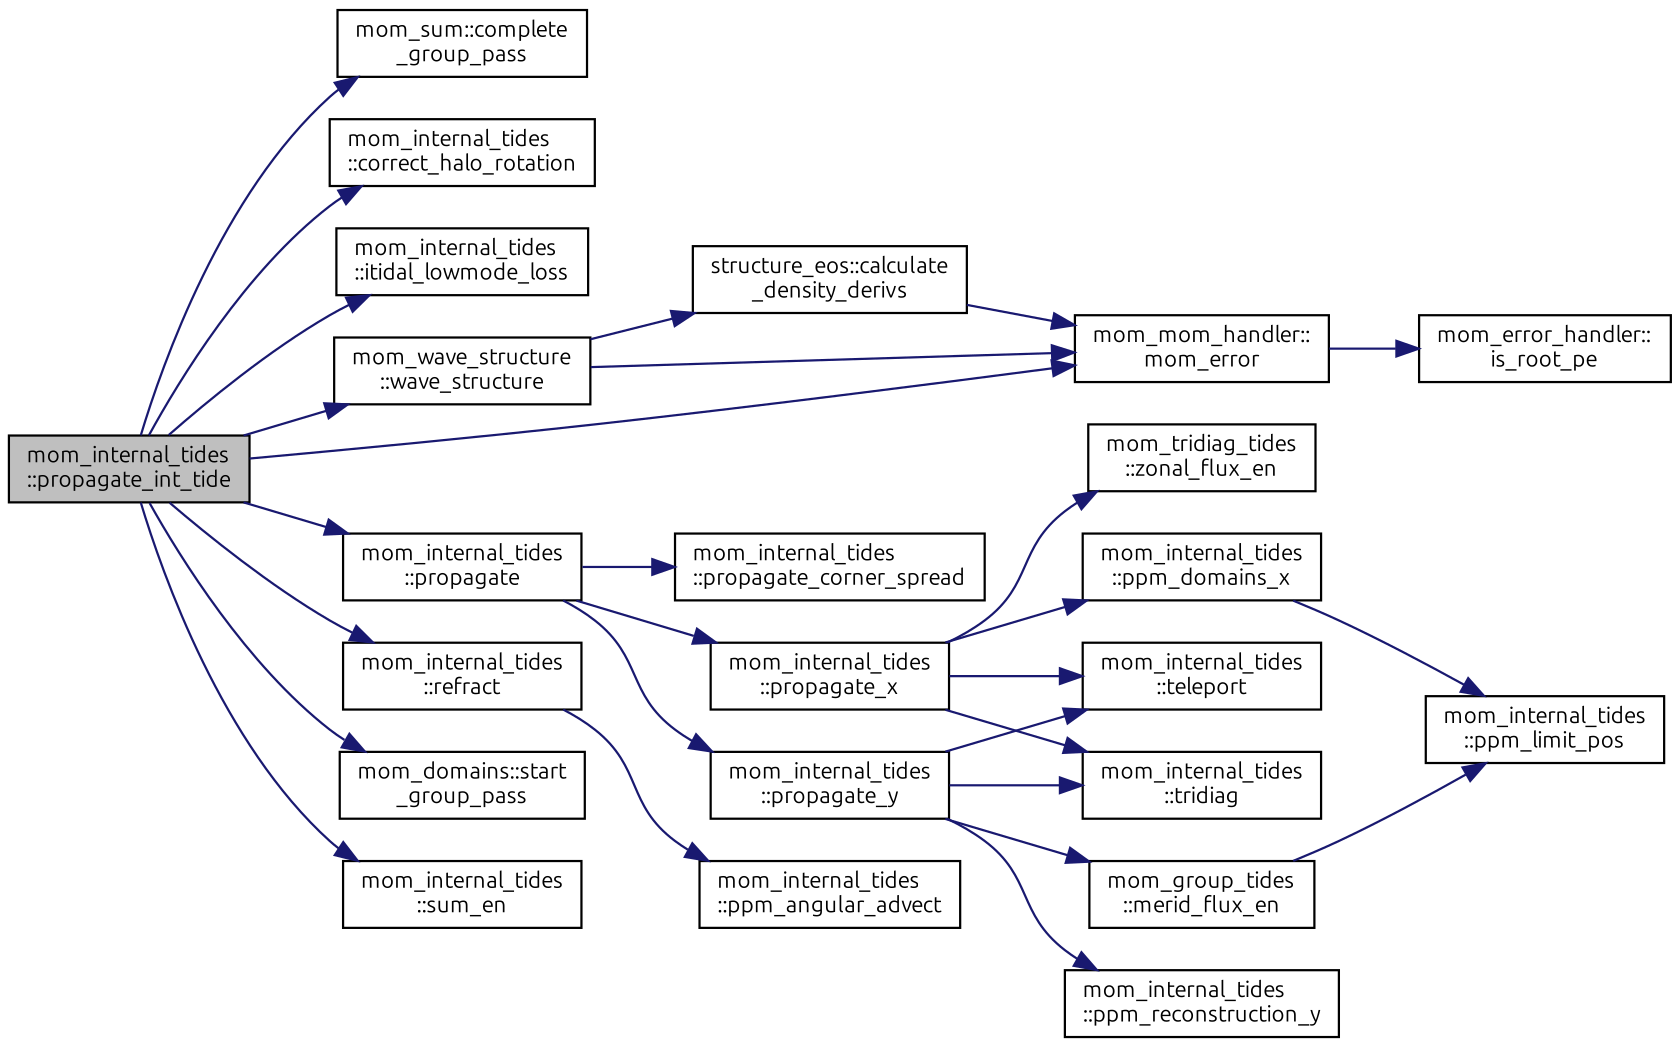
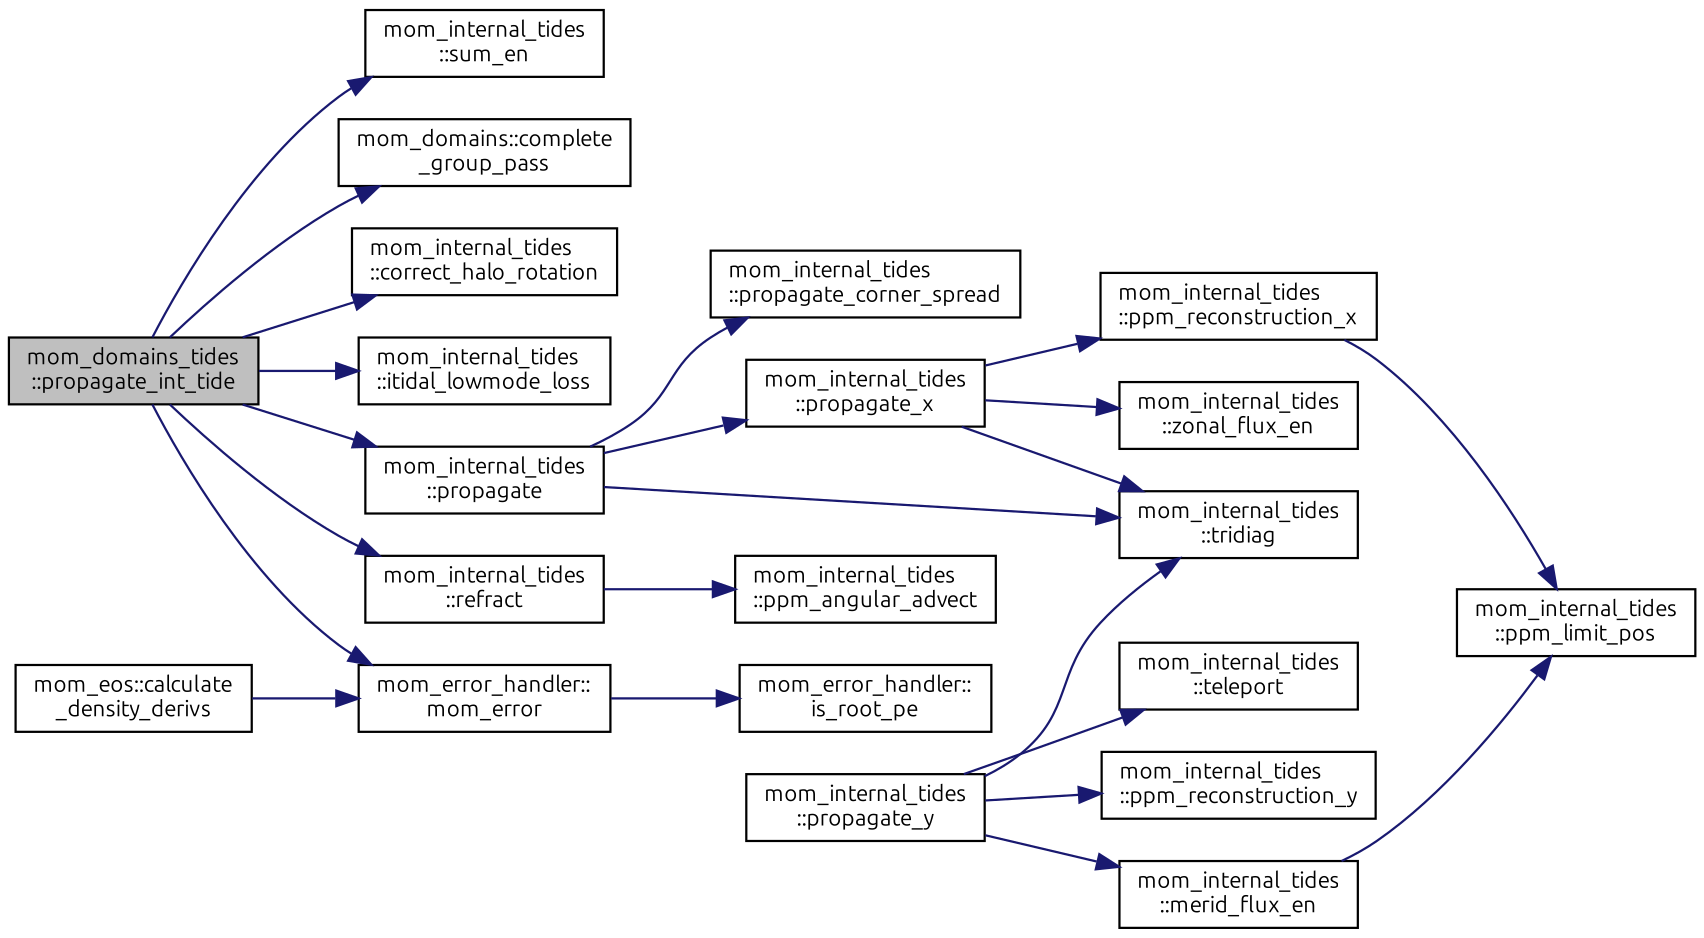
node "mom_sum::complete _group_pass": label "mom_sum::complete _group_pass" -> "mom_domains::complete _group_pass"
node "structure_eos::calculate _density_derivs": label "structure_eos::calculate _density_derivs" -> "mom_eos::calculate _density_derivs"
node "mom_mom_handler:: mom_error": label "mom_mom_handler:: mom_error" -> "mom_error_handler:: mom_error"
node "mom_wave_structure ::wave_structure": removed
node "mom_tridiag_tides ::zonal_flux_en": label "mom_tridiag_tides ::zonal_flux_en" -> "mom_internal_tides ::zonal_flux_en"
node "mom_internal_tides ::propagate_int_tide": label "mom_internal_tides ::propagate_int_tide" -> "mom_domains_tides ::propagate_int_tide"
node "mom_internal_tides ::ppm_domains_x": label "mom_internal_tides ::ppm_domains_x" -> "mom_internal_tides ::ppm_reconstruction_x"
edge "mom_internal_tides ::propagate" -> "mom_internal_tides ::propagate_y": now "mom_internal_tides ::propagate" -> "mom_internal_tides ::tridiag"
edge "mom_internal_tides ::propagate_x" -> "mom_internal_tides ::teleport": removed
node "mom_domains::start _group_pass": removed
node "mom_group_tides ::merid_flux_en": label "mom_group_tides ::merid_flux_en" -> "mom_internal_tides ::merid_flux_en"
